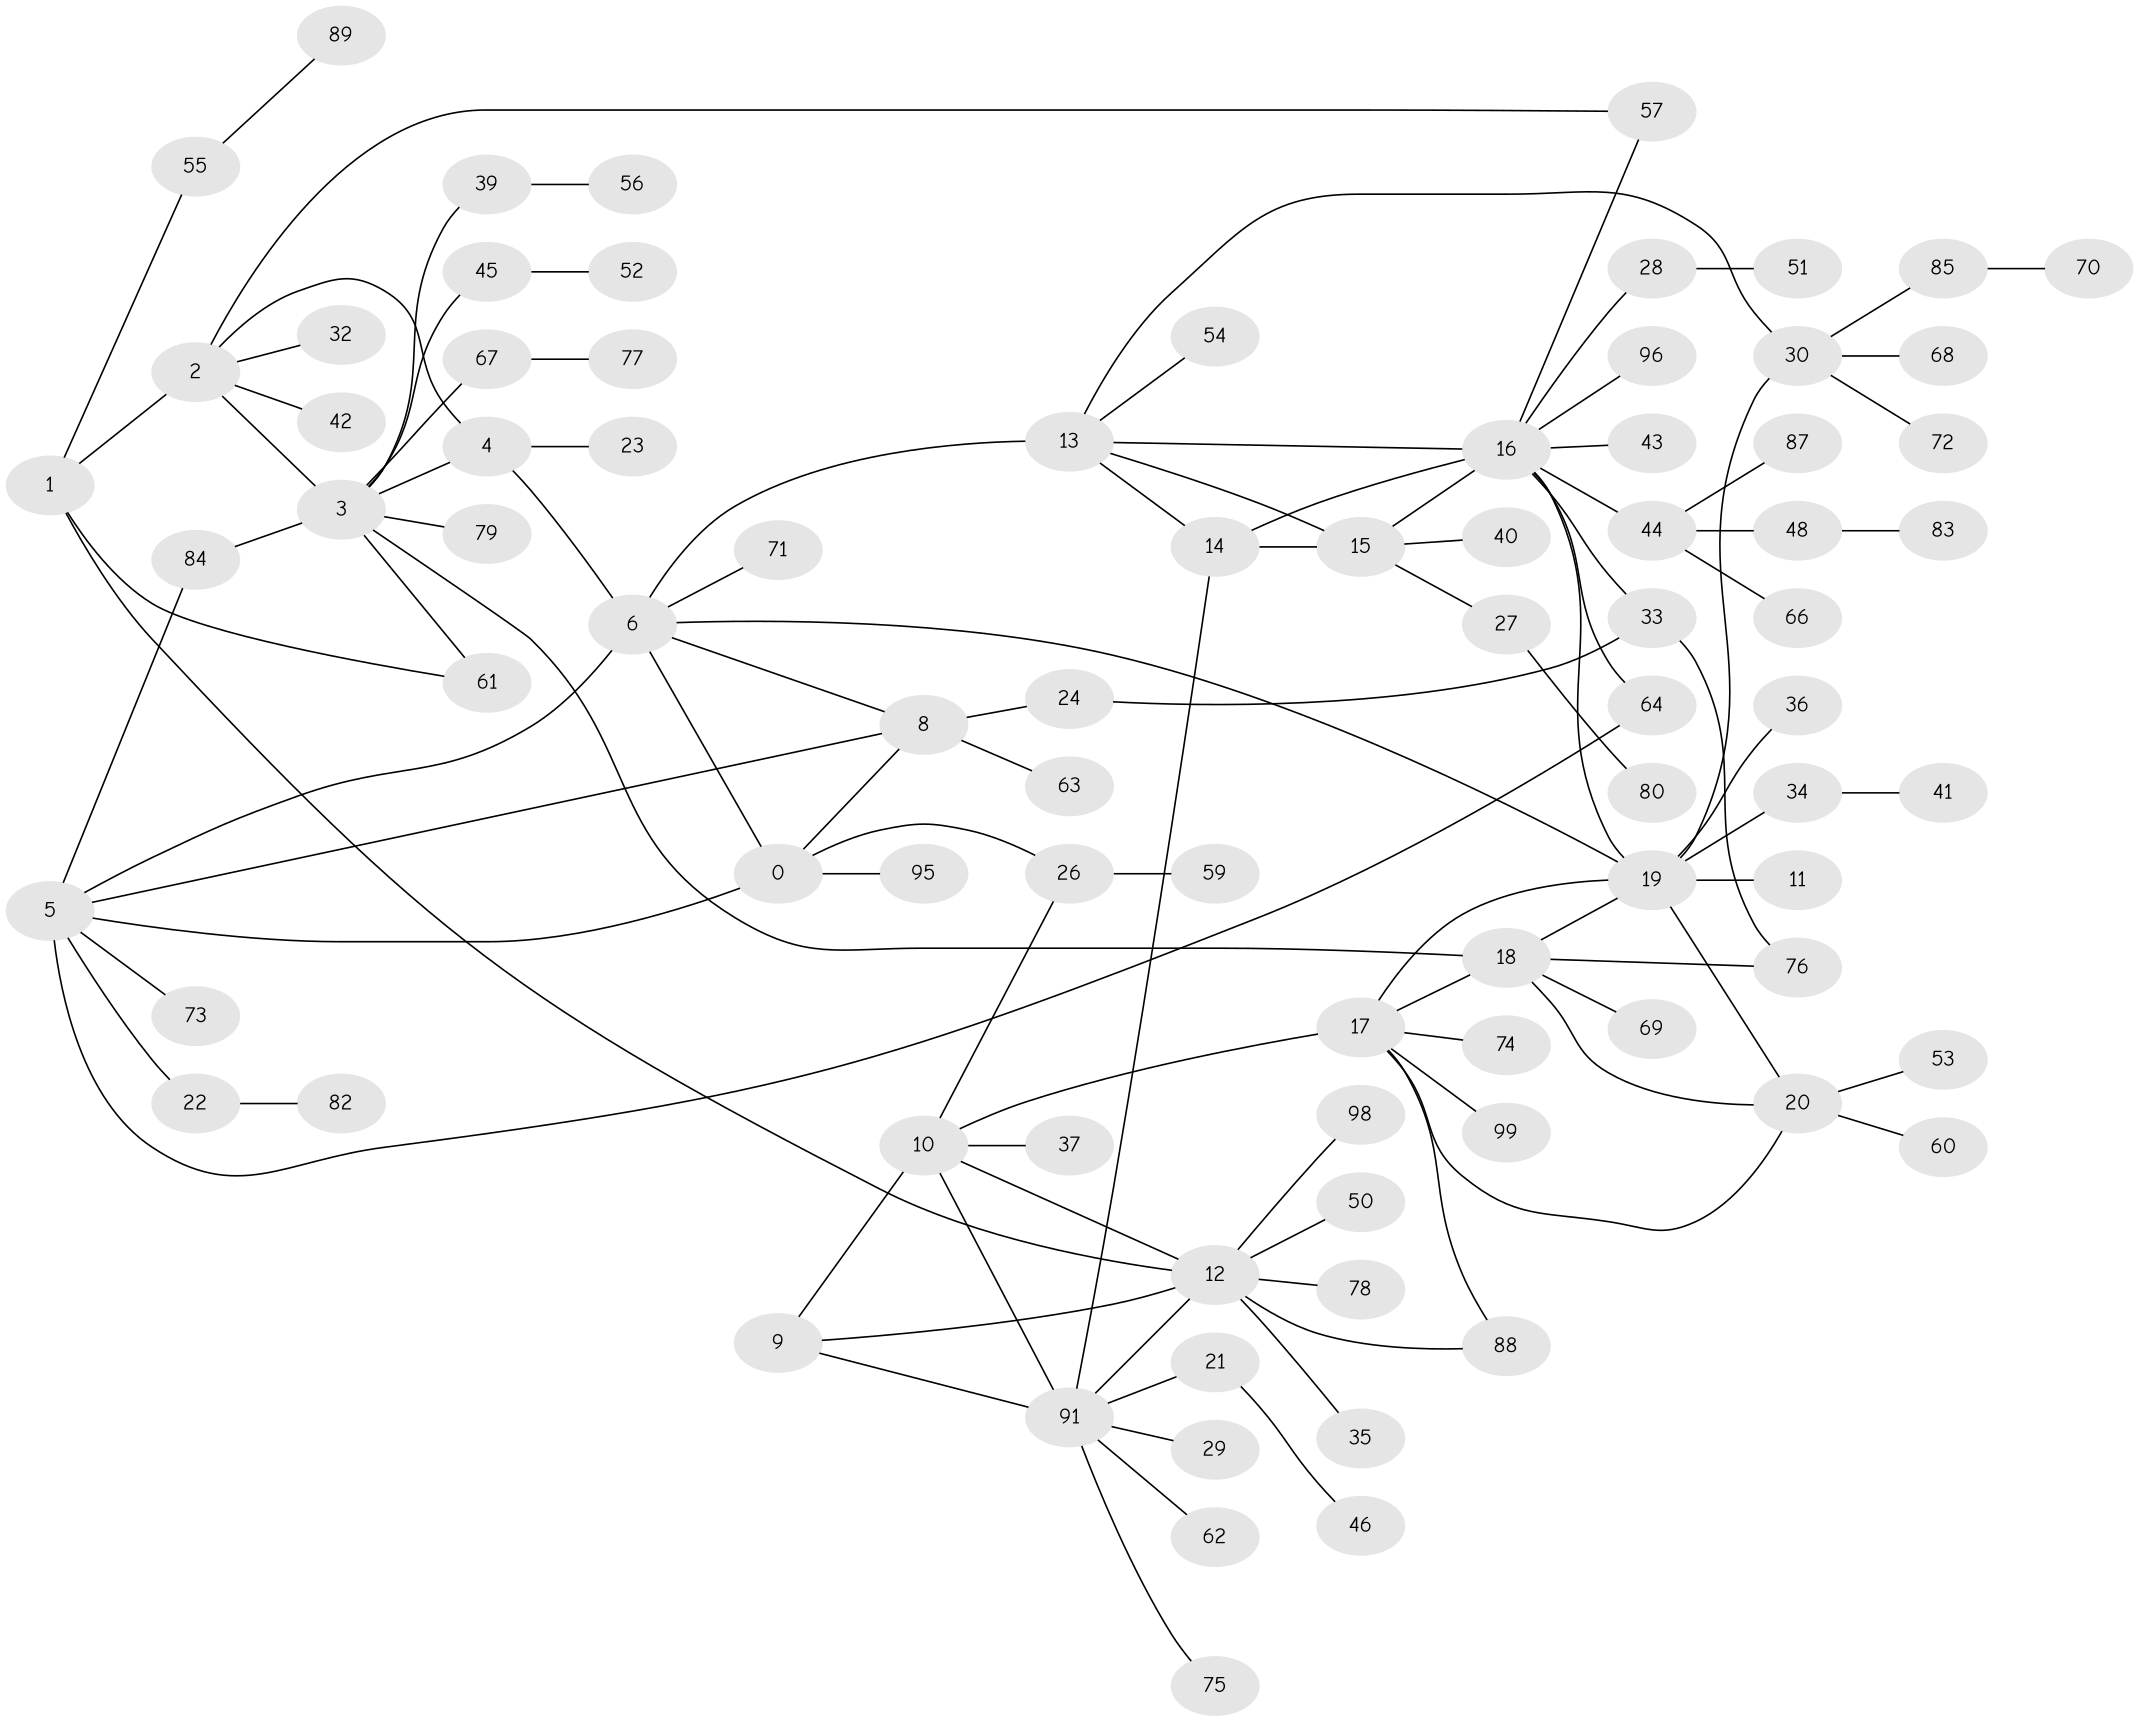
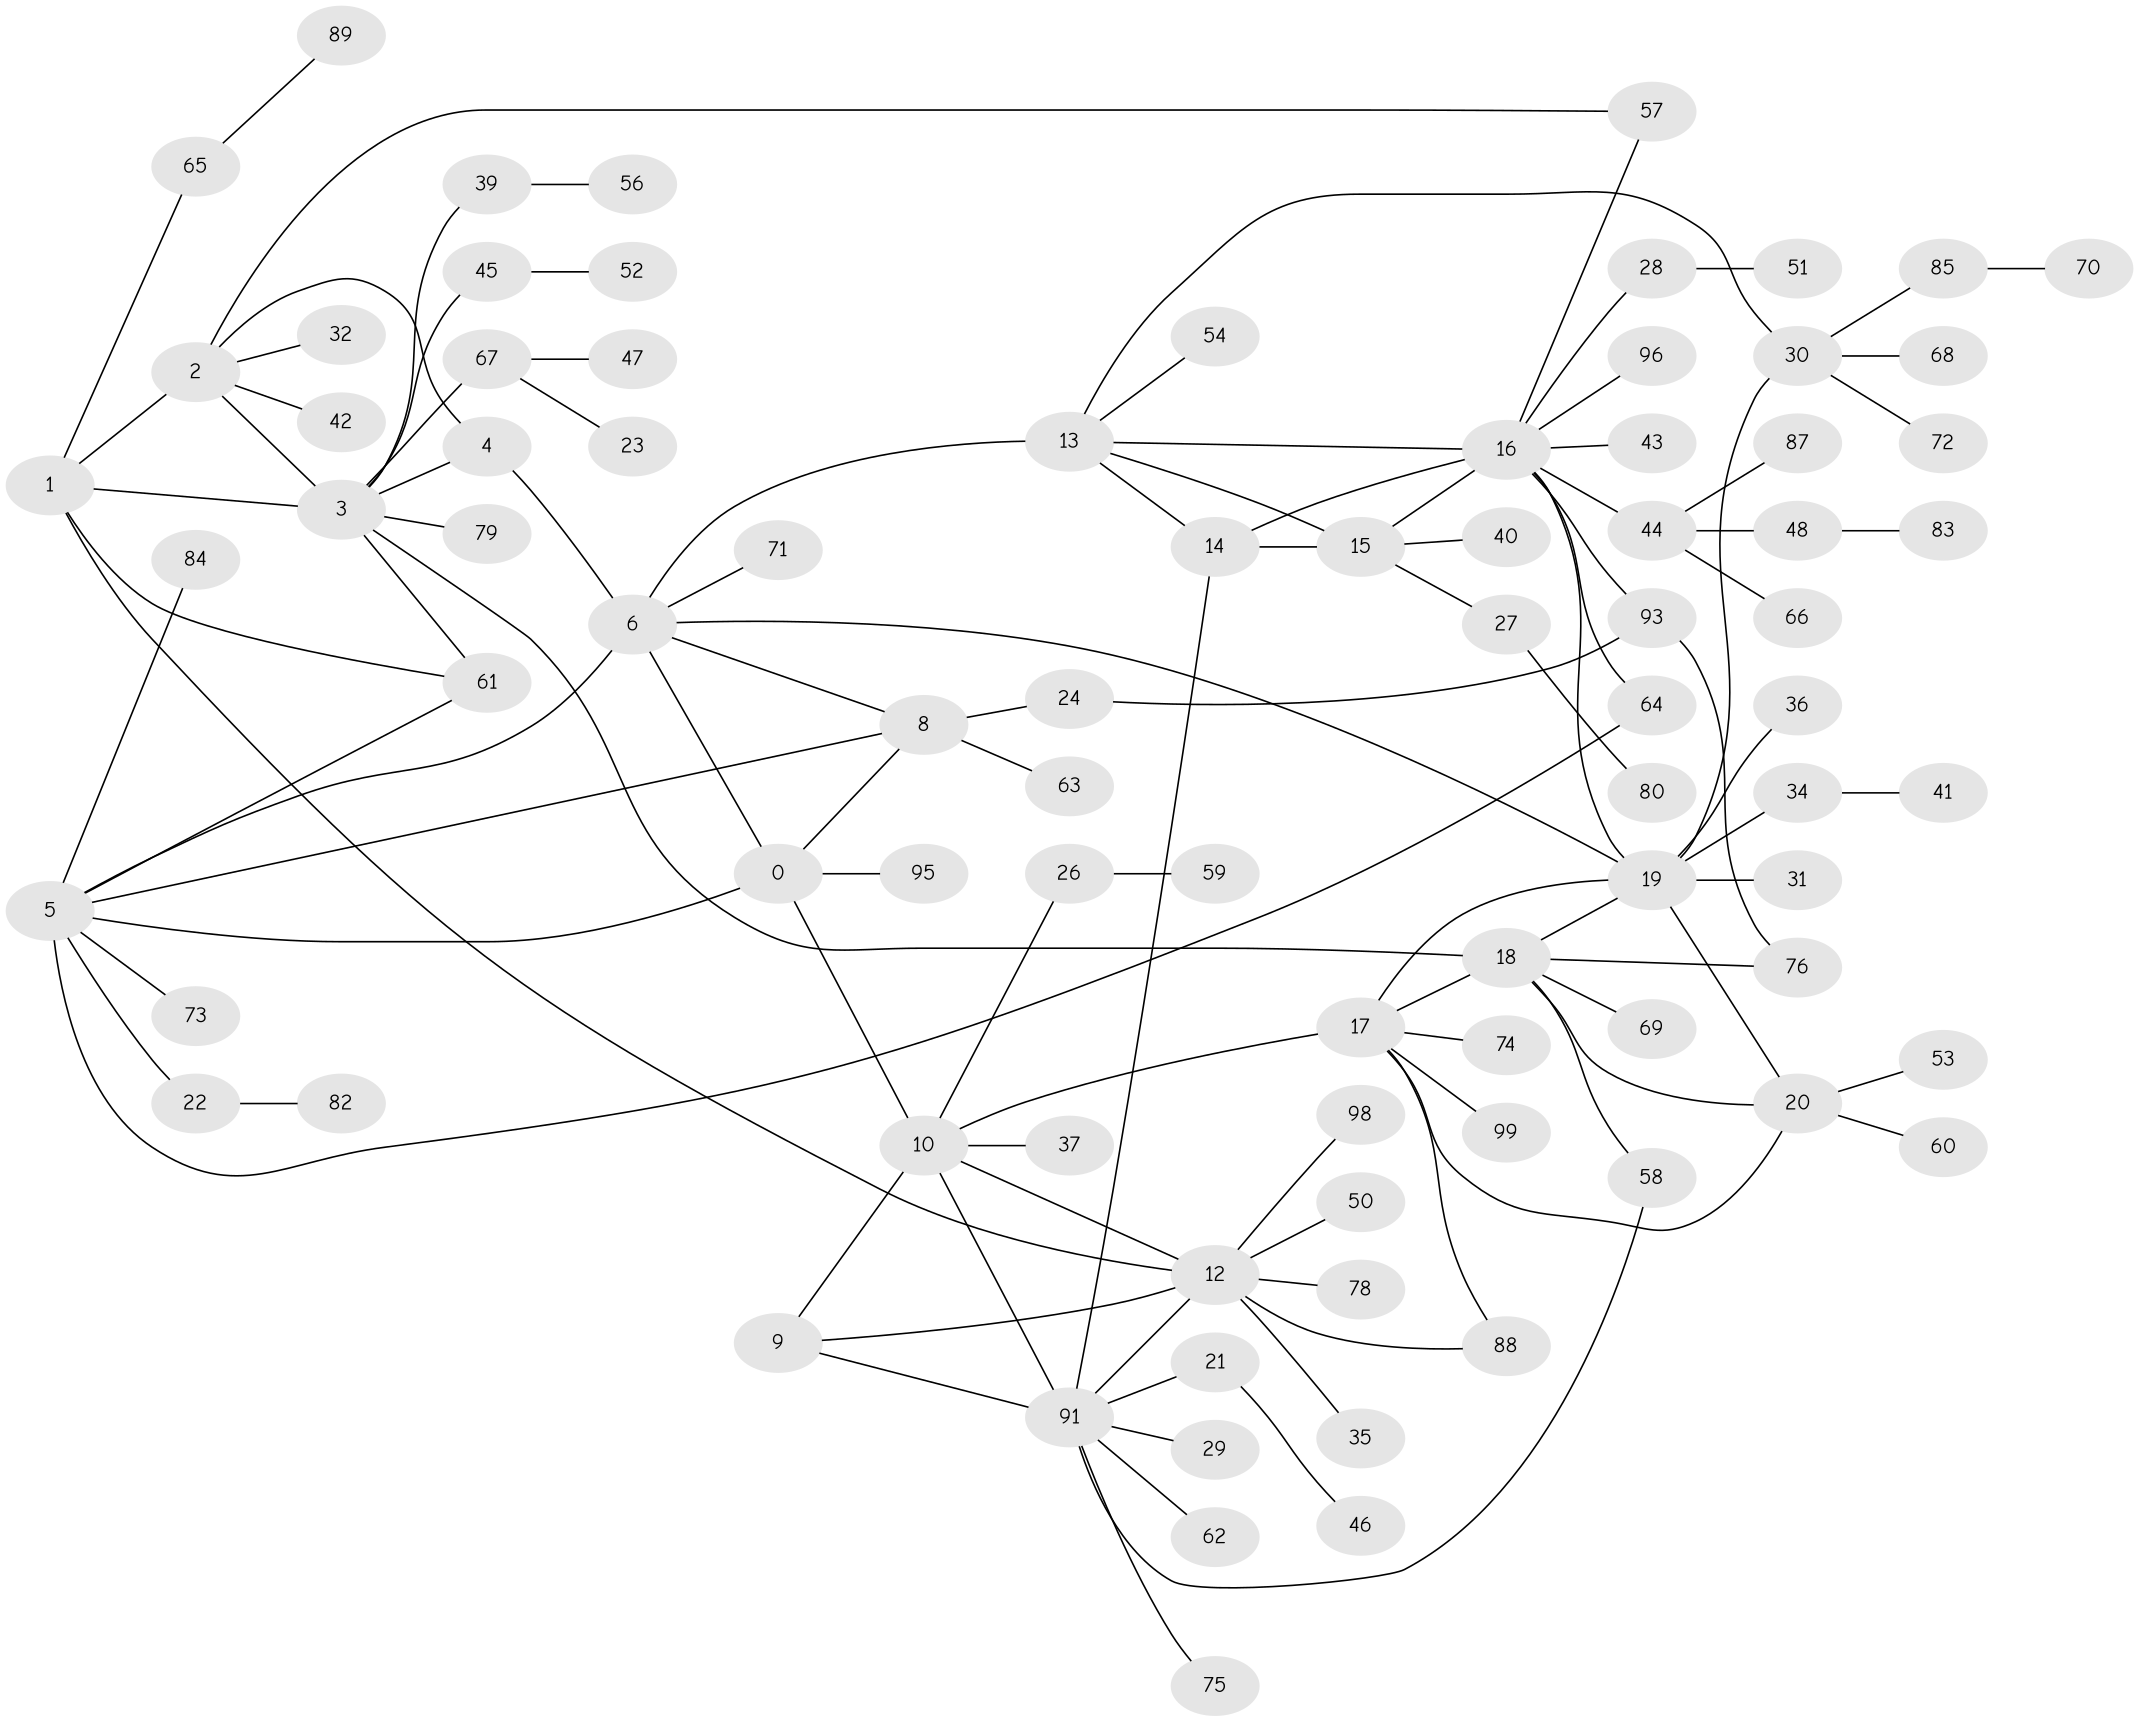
node "55": label "55" -> "65"
node "77": label "77" -> "47"
edge "4" -- "23": now "67" -- "23"
edge "3" -- "84": now "3" -- "1"
node "33": label "33" -> "93"
edge "61" -- "5": added
edge "0" -- "26": now "0" -- "10"
node "11": label "11" -> "31"
node "58": added
